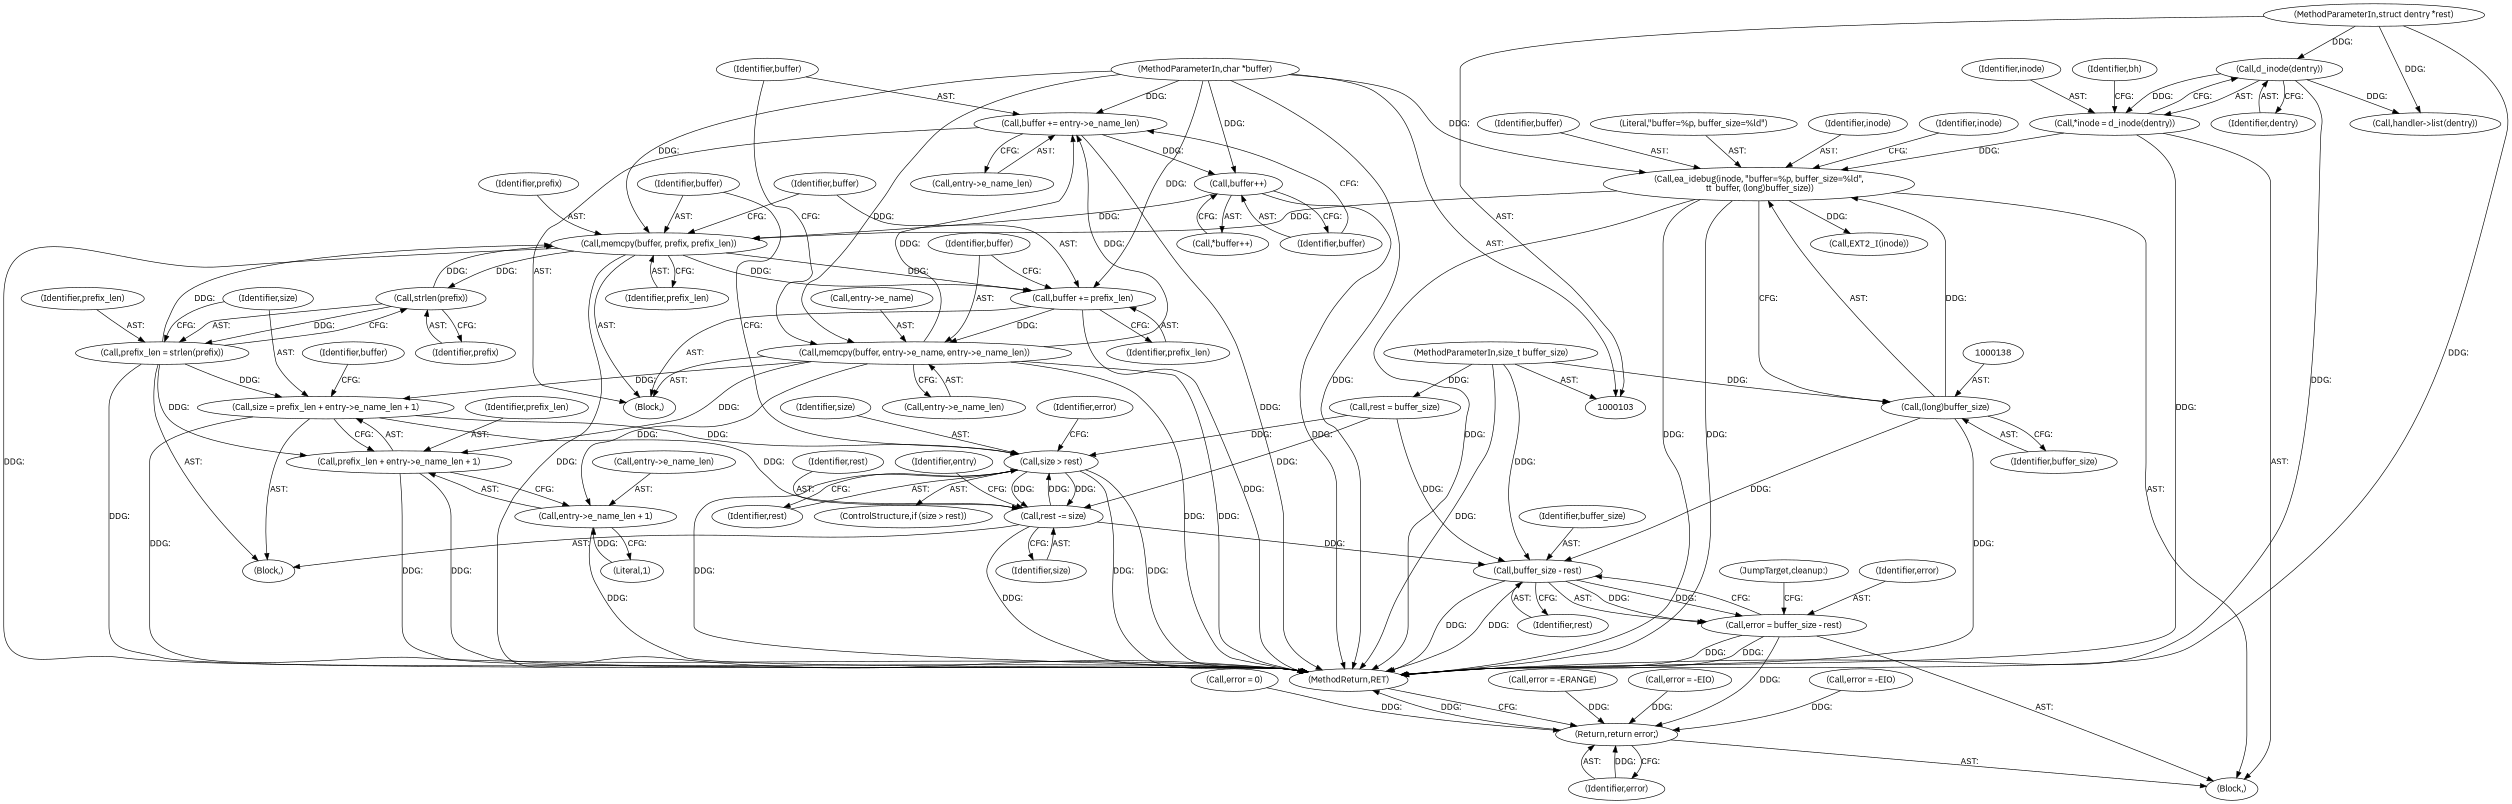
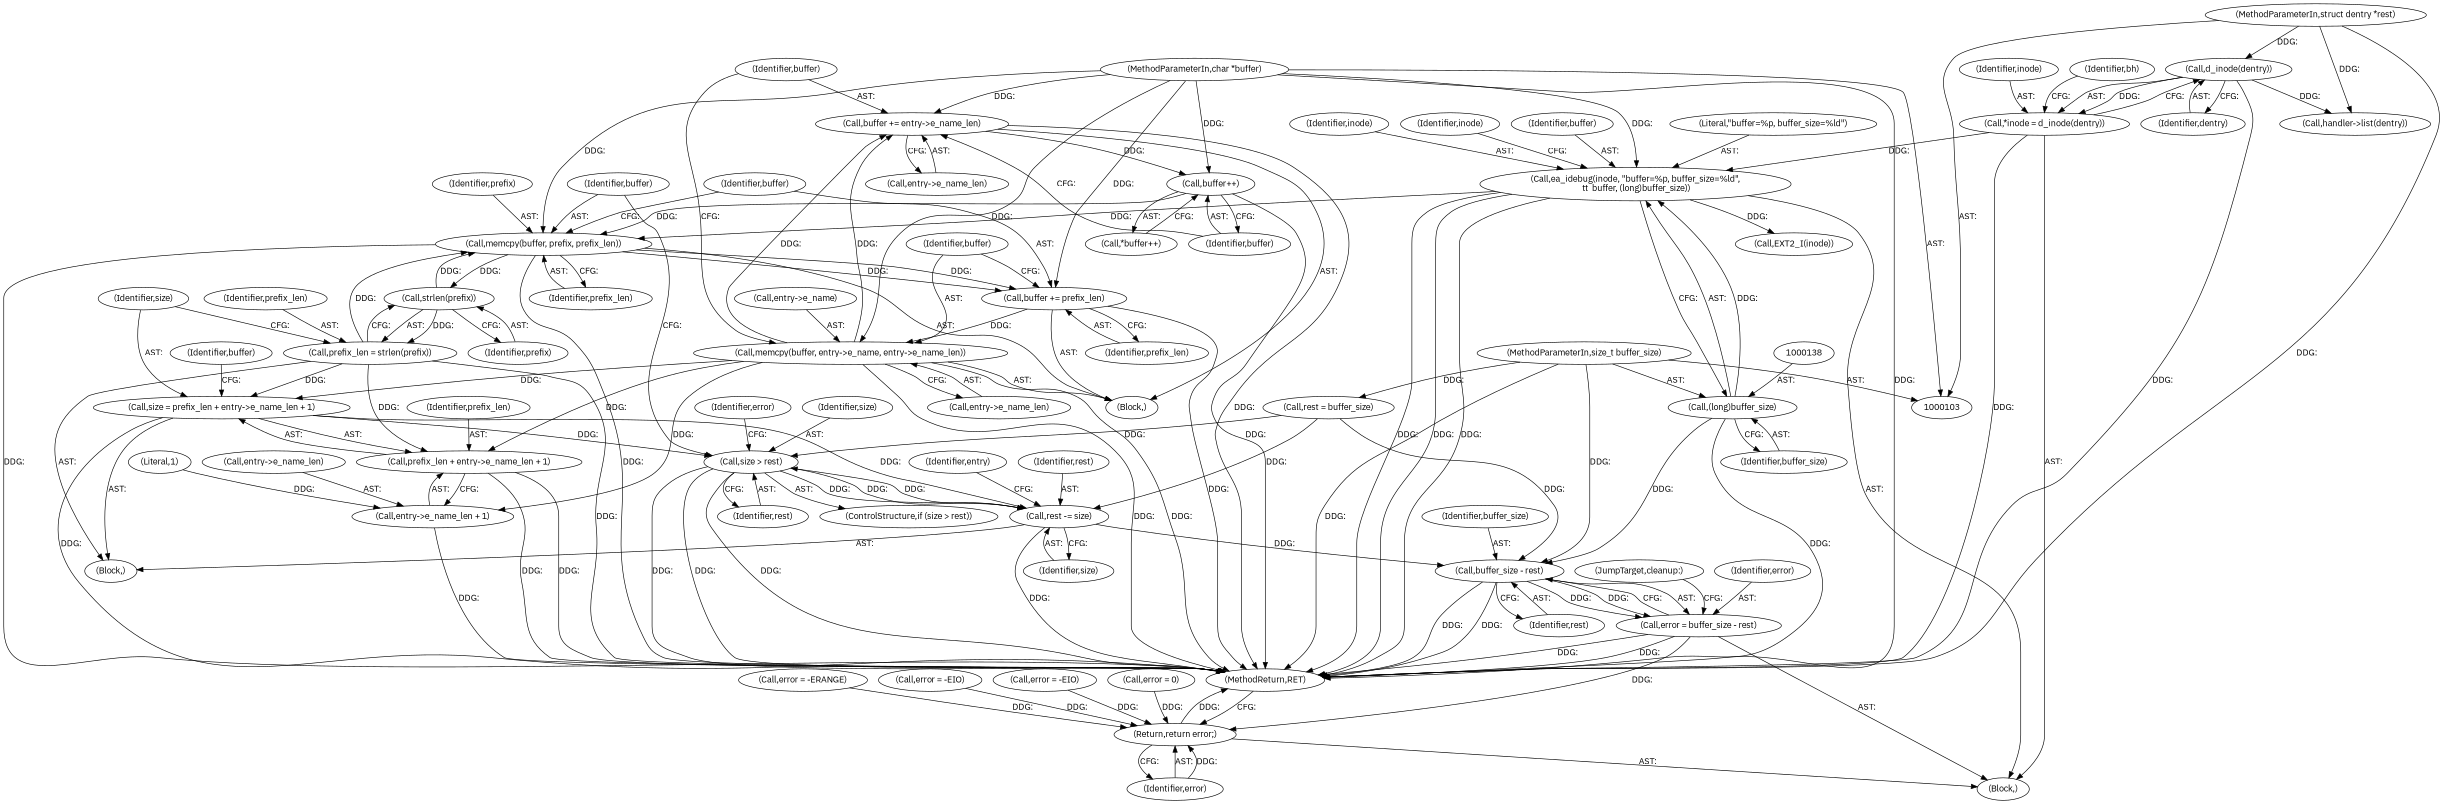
edge "(MethodParameterIn,size_t buffer_size)" -> "(Call,(long)buffer_size)": label "DDG: " -> "AST: "
edge "(Call,size = prefix_len + entry->e_name_len + 1)" -> "(Call,prefix_len + entry->e_name_len + 1)": label "CFG: " -> "AST: "
edge "(Call,entry->e_name_len + 1)" -> "(Literal,1)": removed, label "CFG:"
